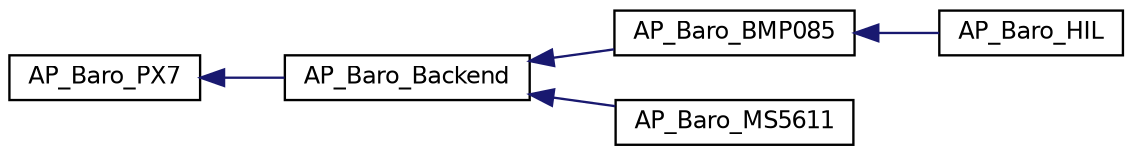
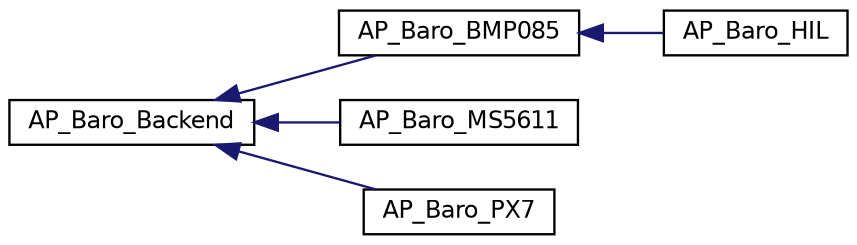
edge "AP_Baro_Backend" -> "AP_Baro_PX7": reversed
